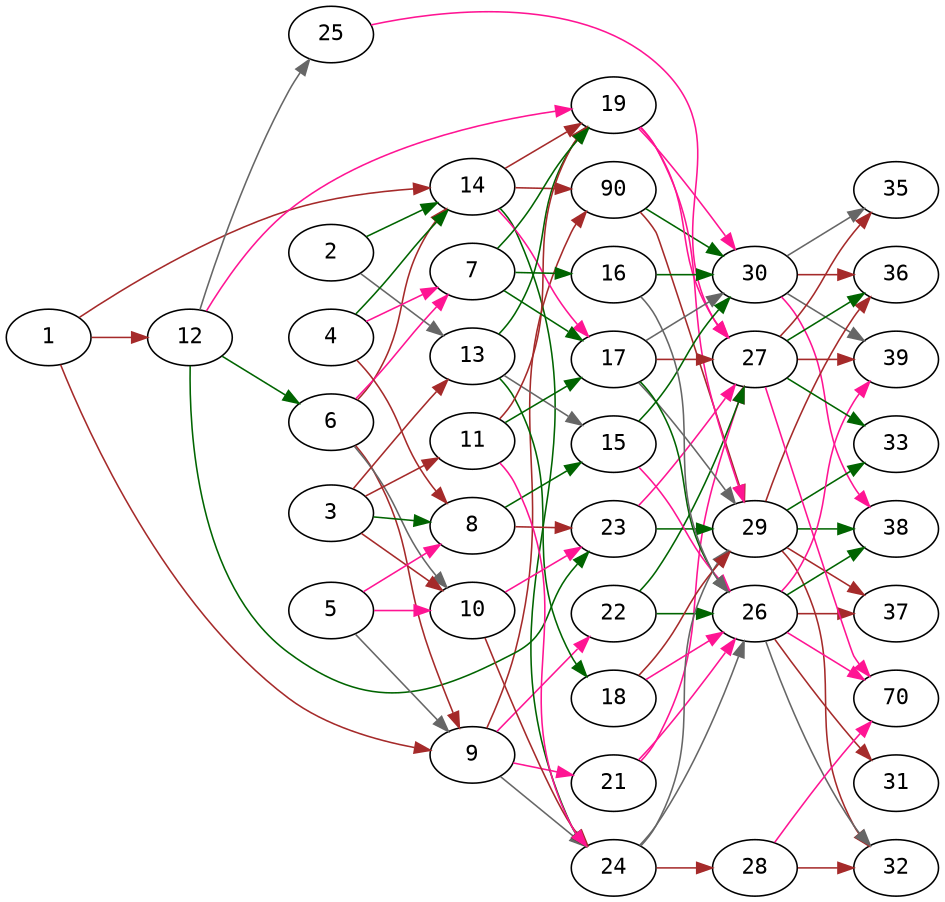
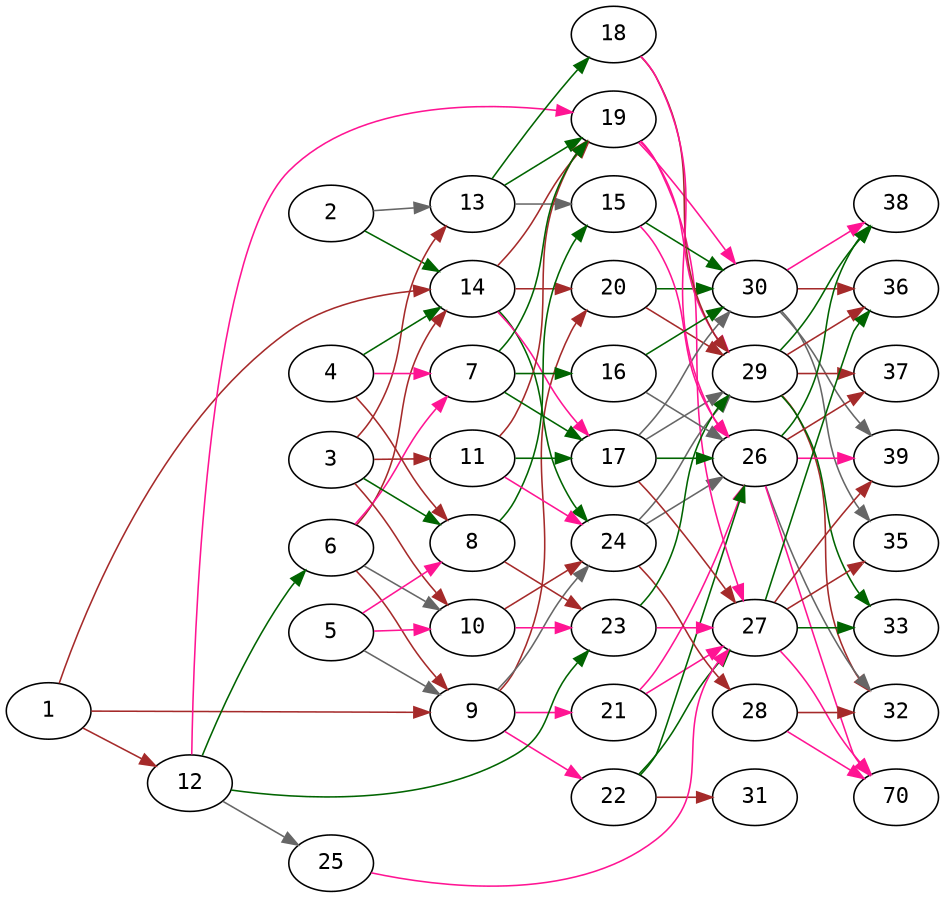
node "90": label "90" -> "20"
edge "26" -> "31": now "22" -> "31"
